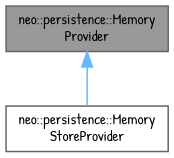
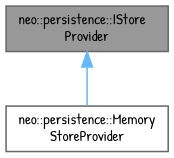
node "neo::persistence::Memory Provider": label "neo::persistence::Memory Provider" -> "neo::persistence::IStore Provider"
